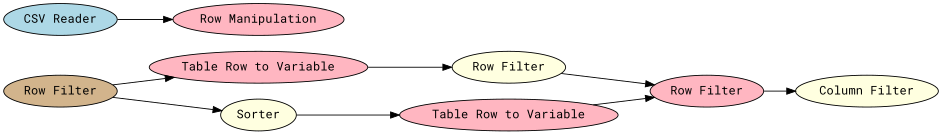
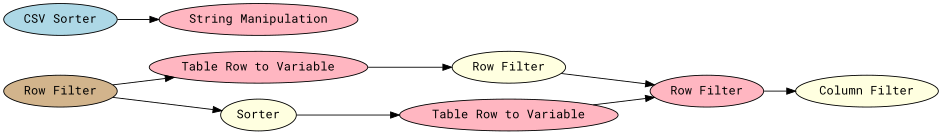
node "CSV Reader": label "CSV Reader" -> "CSV Sorter"
node "Row Manipulation": label "Row Manipulation" -> "String Manipulation"
